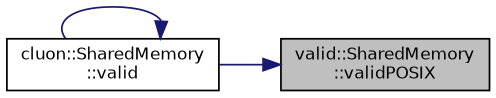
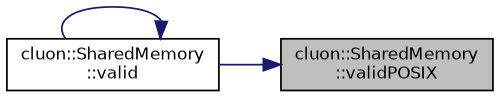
node "valid::SharedMemory ::validPOSIX": label "valid::SharedMemory ::validPOSIX" -> "cluon::SharedMemory ::validPOSIX"
